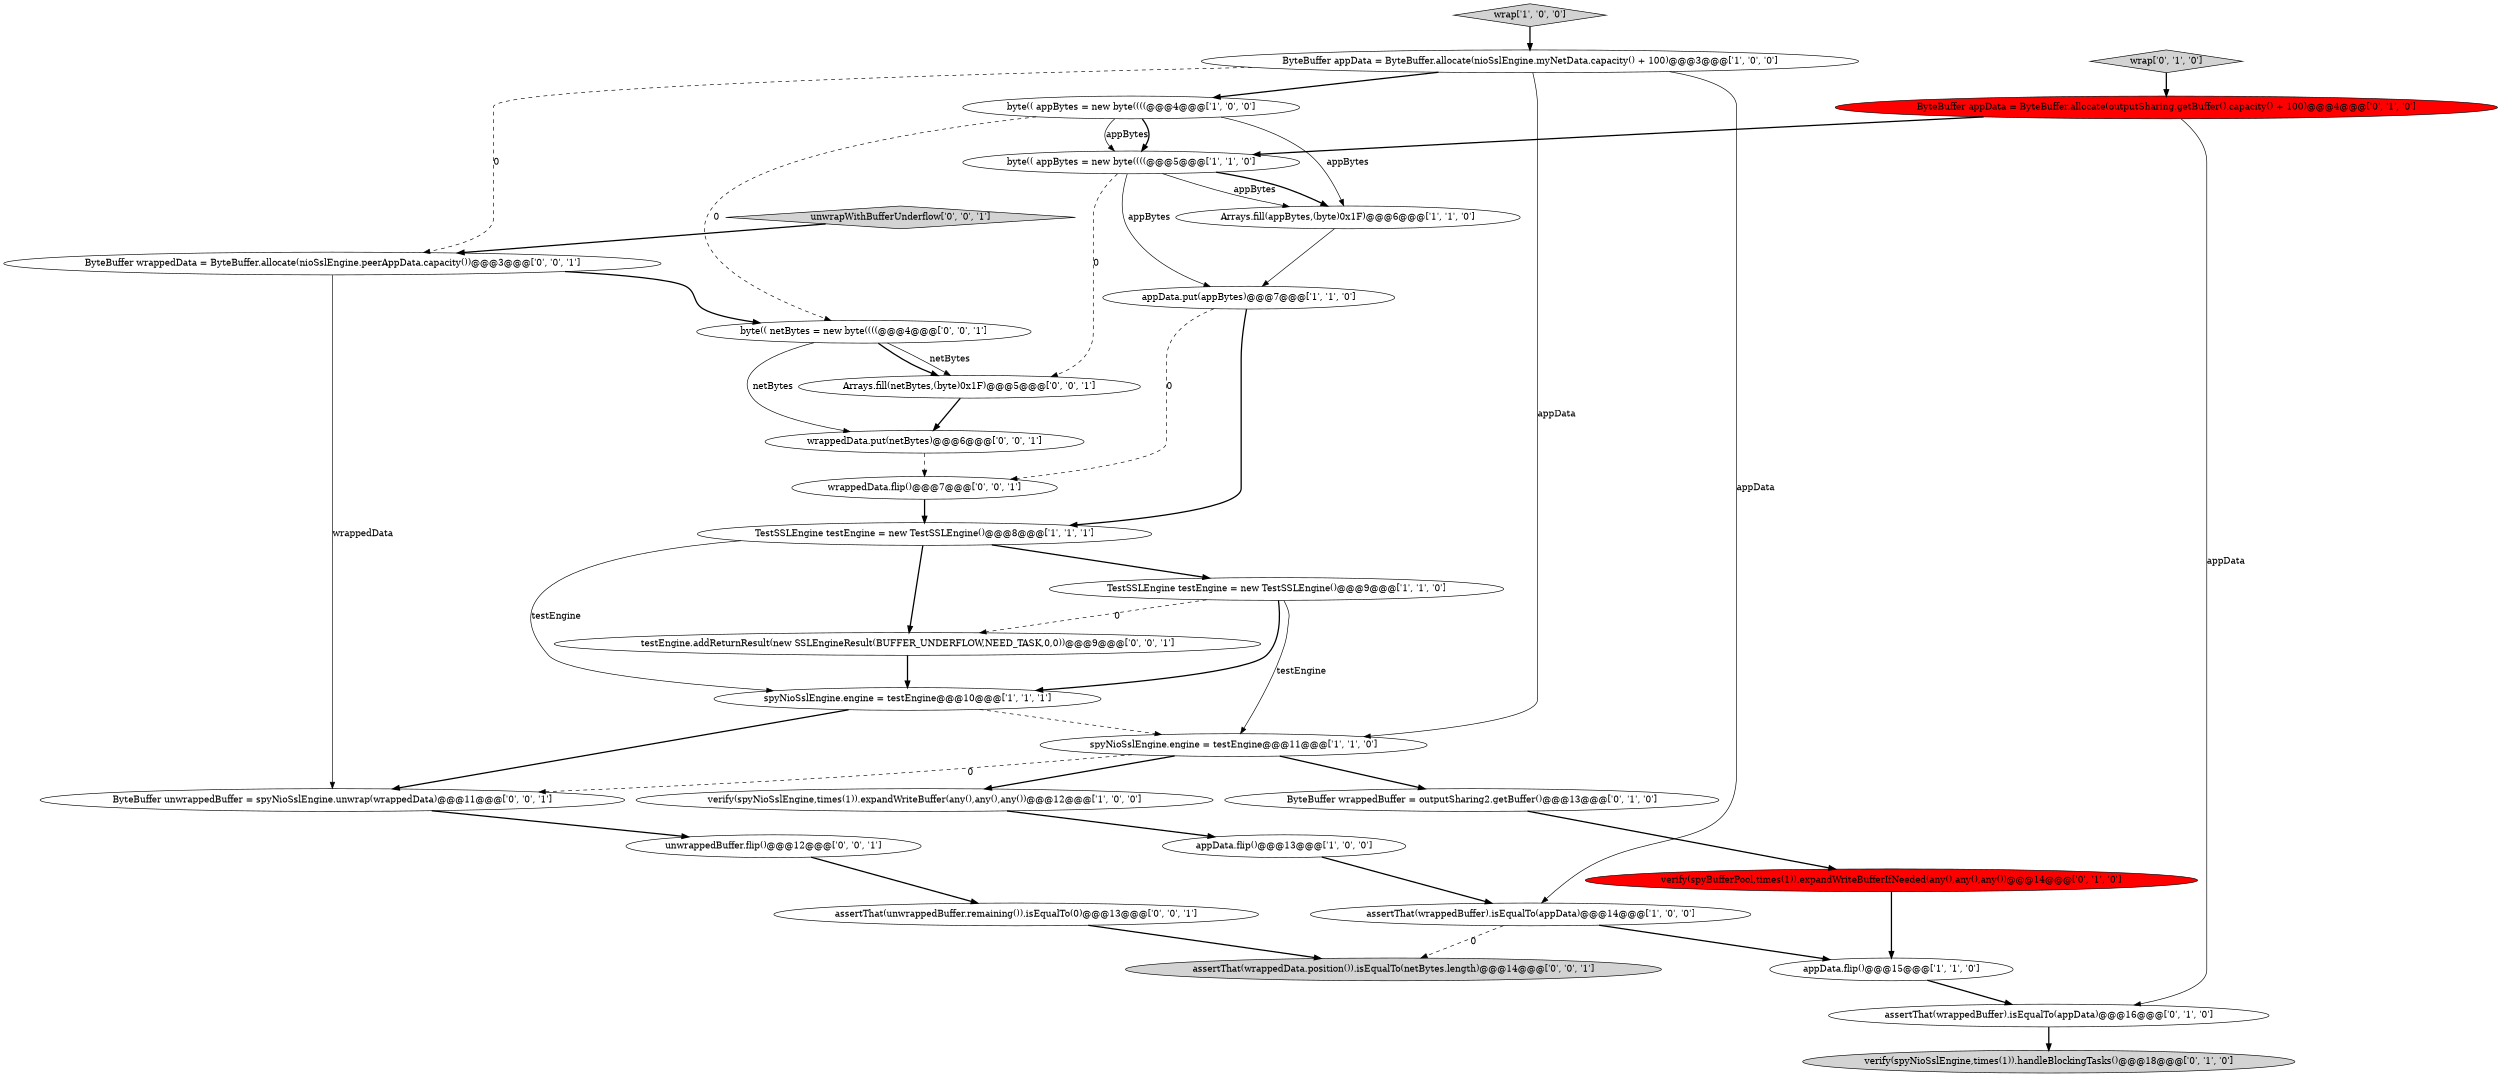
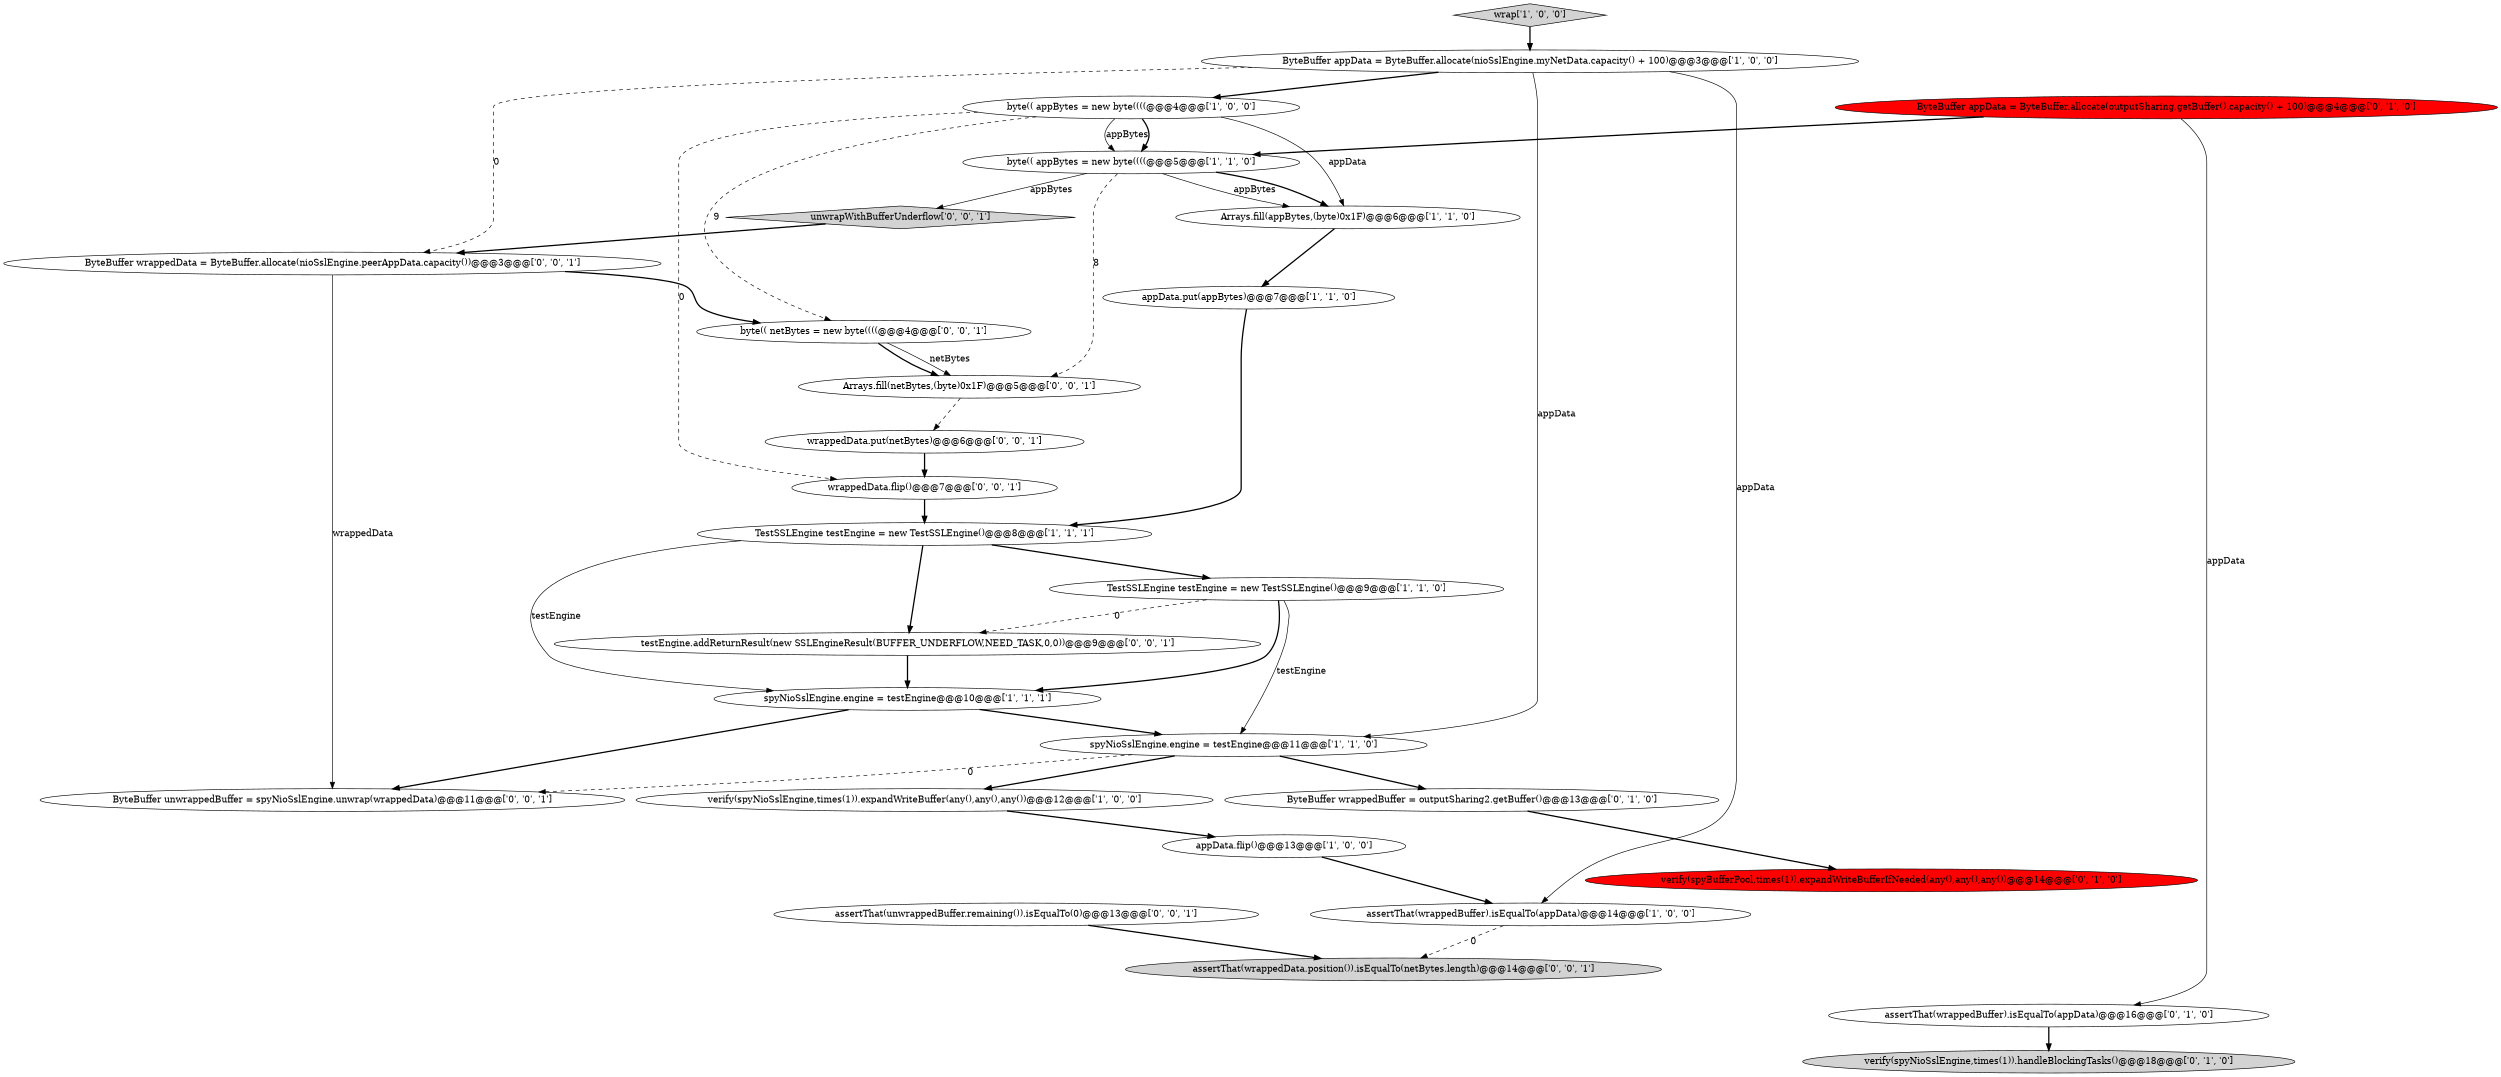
node "wrap['0', '1', '0']": removed
edge "byte(( appBytes = new byte((((@@@4@@@['1', '0', '0']" -> "Arrays.fill(appBytes,(byte)0x1F)@@@6@@@['1', '1', '0']": label "appBytes" -> "appData"
edge "byte(( appBytes = new byte((((@@@4@@@['1', '0', '0']" -> "byte(( netBytes = new byte((((@@@4@@@['0', '0', '1']": label "0" -> "9"
edge "byte(( appBytes = new byte((((@@@5@@@['1', '1', '0']" -> "appData.put(appBytes)@@@7@@@['1', '1', '0']": now "byte(( appBytes = new byte((((@@@5@@@['1', '1', '0']" -> "unwrapWithBufferUnderflow['0', '0', '1']"
edge "Arrays.fill(appBytes,(byte)0x1F)@@@6@@@['1', '1', '0']" -> "appData.put(appBytes)@@@7@@@['1', '1', '0']": style solid -> bold
edge "byte(( appBytes = new byte((((@@@5@@@['1', '1', '0']" -> "Arrays.fill(netBytes,(byte)0x1F)@@@5@@@['0', '0', '1']": label "0" -> "8"
edge "byte(( netBytes = new byte((((@@@4@@@['0', '0', '1']" -> "wrappedData.put(netBytes)@@@6@@@['0', '0', '1']": removed, label "netBytes"
edge "Arrays.fill(netBytes,(byte)0x1F)@@@5@@@['0', '0', '1']" -> "wrappedData.put(netBytes)@@@6@@@['0', '0', '1']": style bold -> dashed
edge "appData.put(appBytes)@@@7@@@['1', '1', '0']" -> "wrappedData.flip()@@@7@@@['0', '0', '1']": now "byte(( appBytes = new byte((((@@@4@@@['1', '0', '0']" -> "wrappedData.flip()@@@7@@@['0', '0', '1']"
edge "wrappedData.put(netBytes)@@@6@@@['0', '0', '1']" -> "wrappedData.flip()@@@7@@@['0', '0', '1']": style dashed -> bold
edge "spyNioSslEngine.engine = testEngine@@@10@@@['1', '1', '1']" -> "spyNioSslEngine.engine = testEngine@@@11@@@['1', '1', '0']": style dashed -> bold
node "unwrappedBuffer.flip()@@@12@@@['0', '0', '1']": removed
node "appData.flip()@@@15@@@['1', '1', '0']": removed
